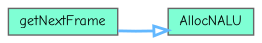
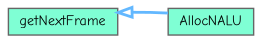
edge "getNextFrame" -> "AllocNALU": reversed
